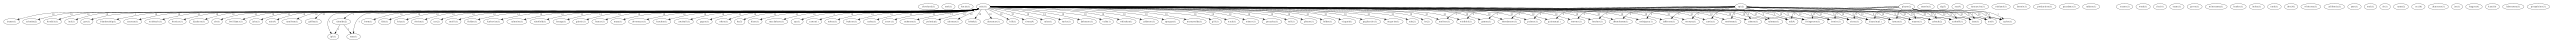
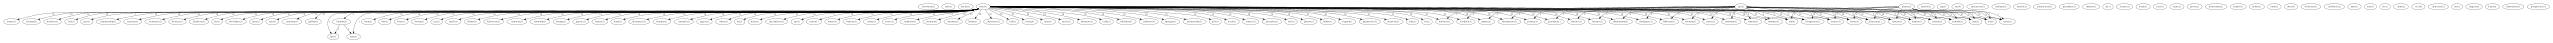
node "dr(1)": added
